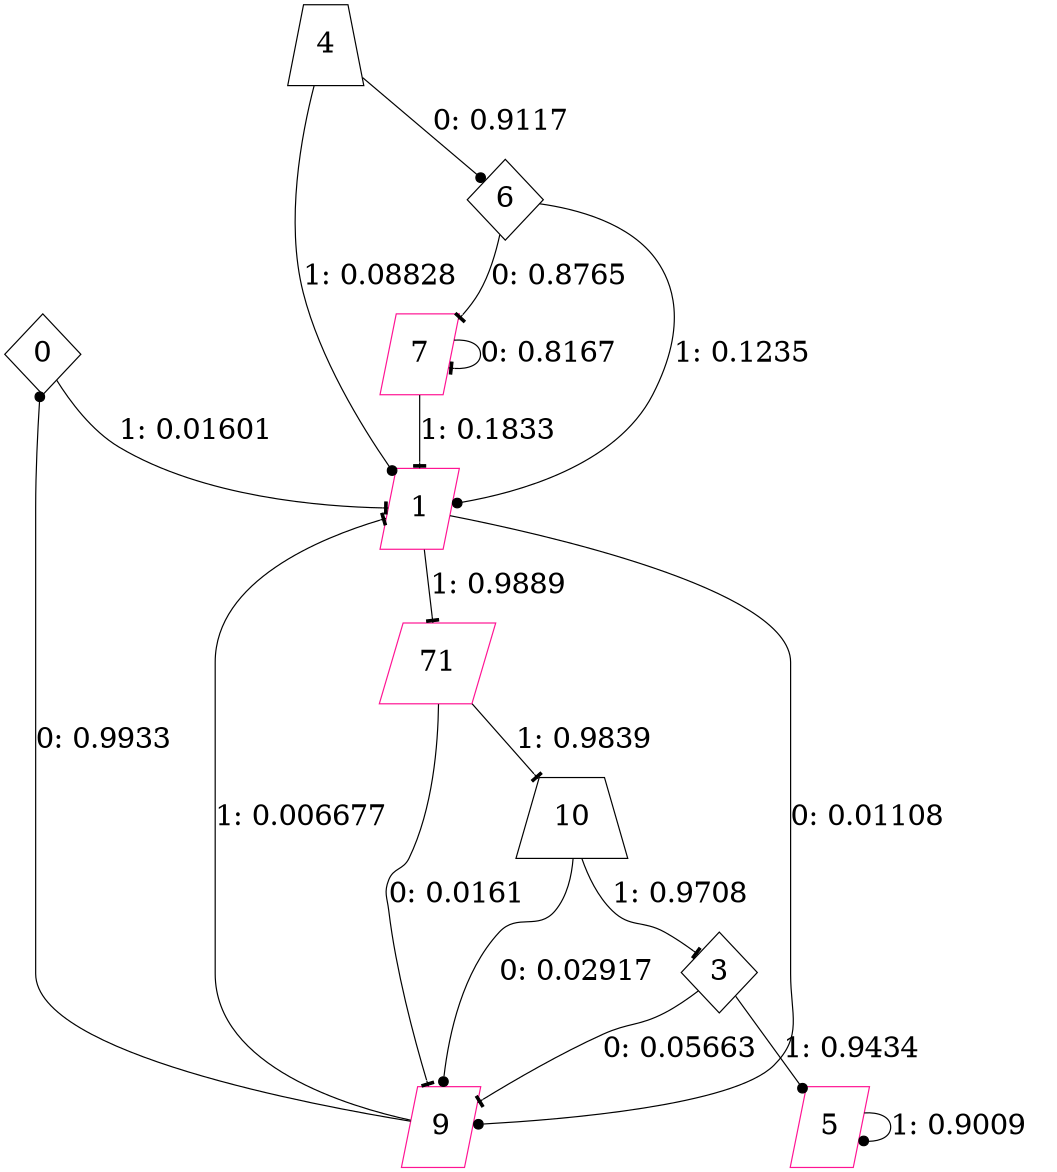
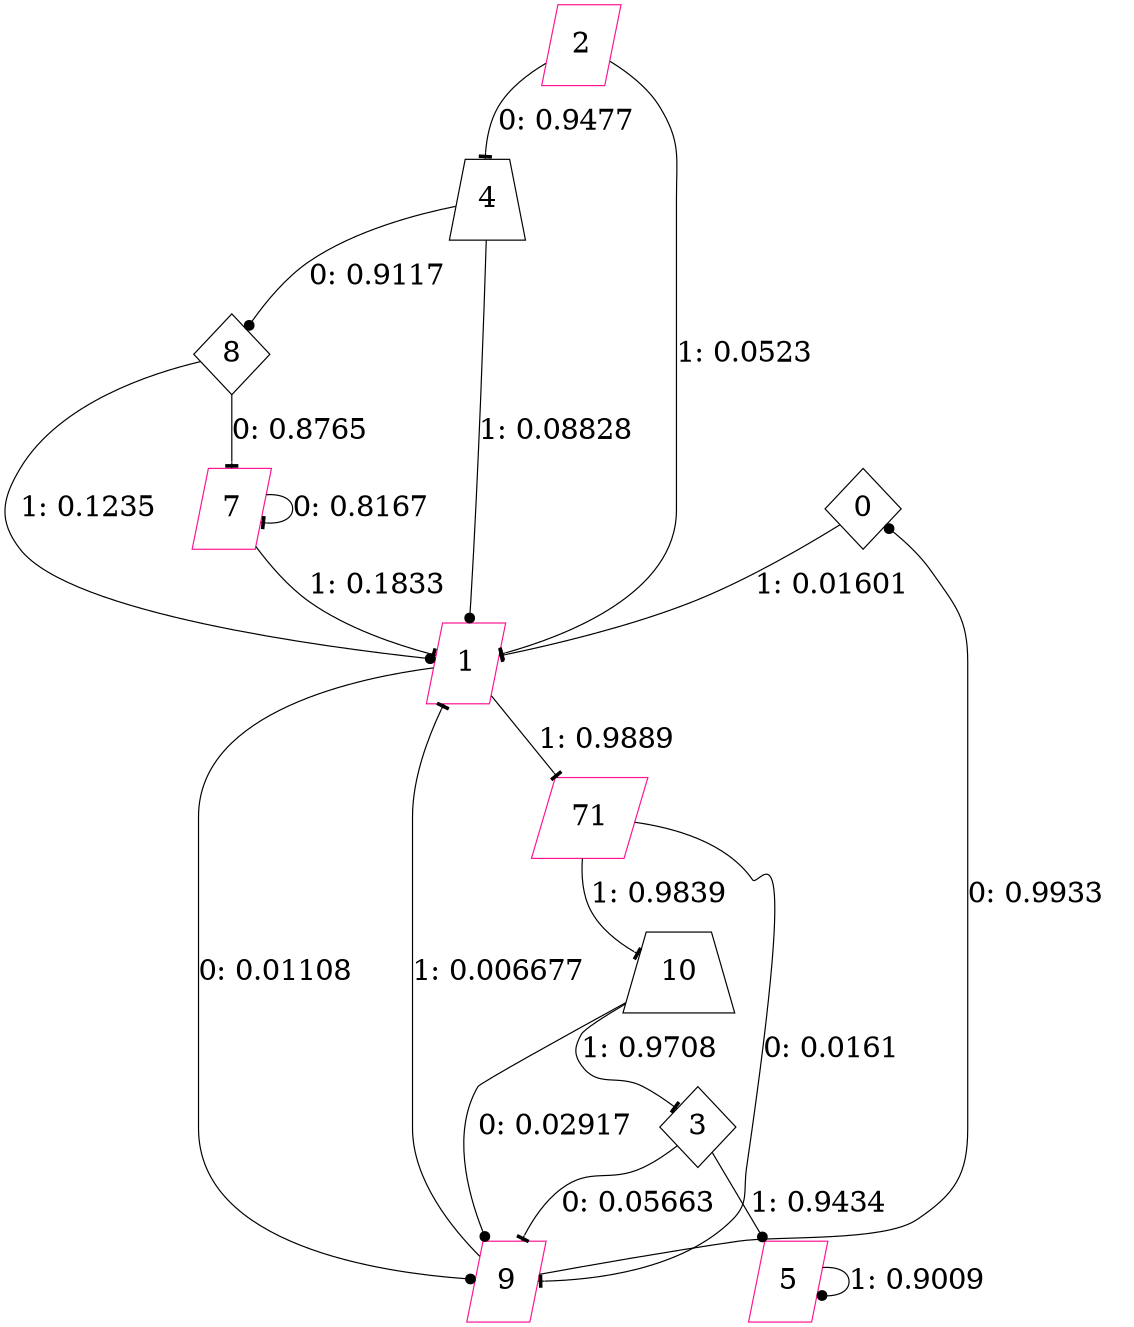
node "2": added
node "6": label "6" -> "8"
